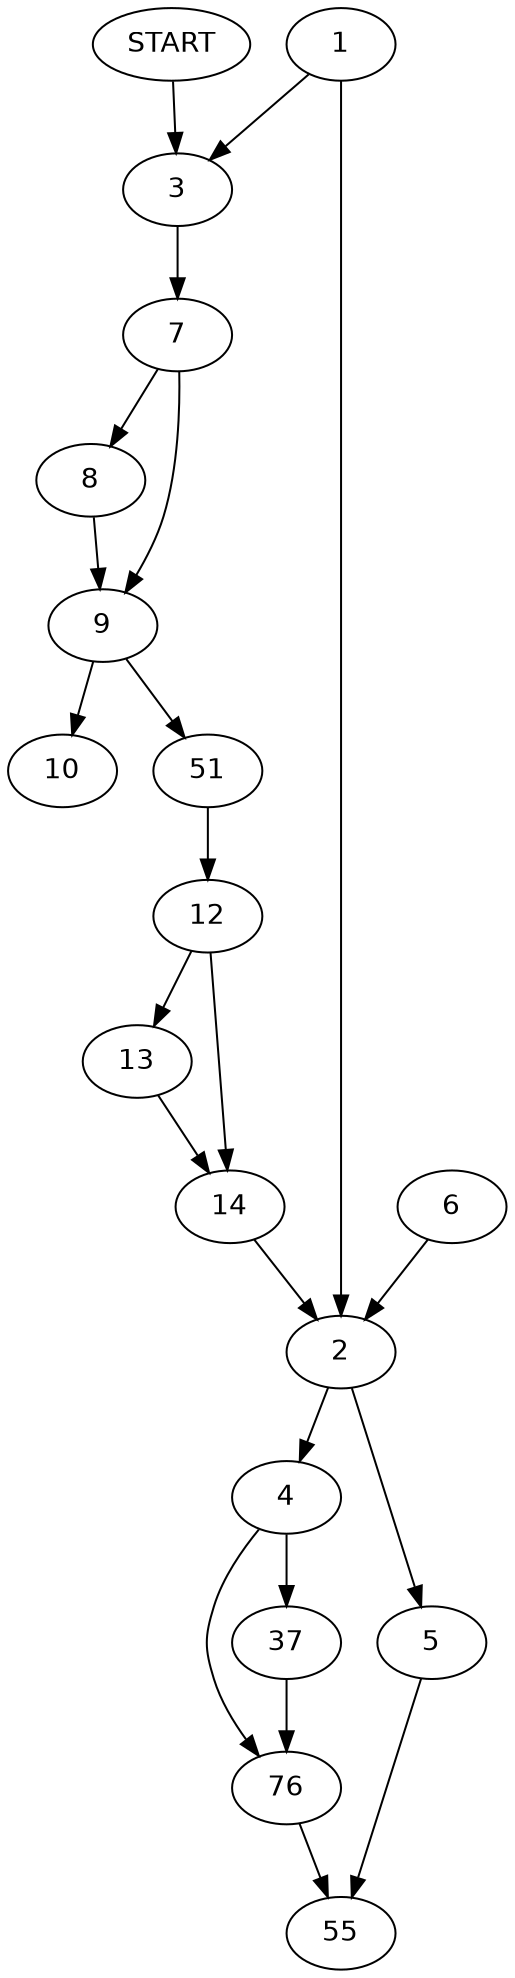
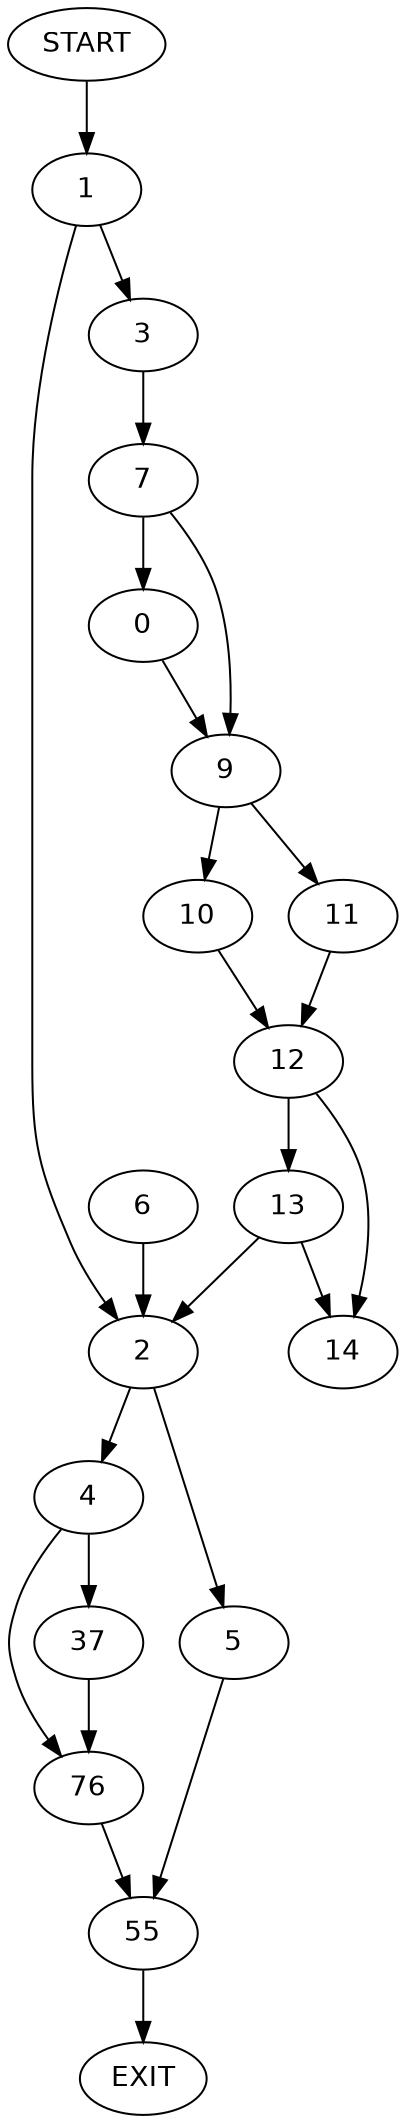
edge "START" -> "3": now "START" -> "1"
node "8": label "8" -> "0"
node "51": label "51" -> "11"
edge "10" -> "12": added
edge "14" -> "2": now "13" -> "2"
node "EXIT": added
